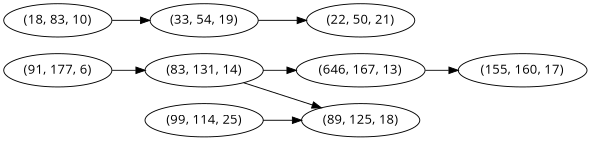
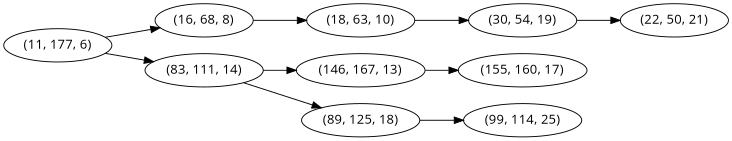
node "(18, 83, 10)": label "(18, 83, 10)" -> "(18, 63, 10)"
node "(16, 68, 8)": added
node "(33, 54, 19)": label "(33, 54, 19)" -> "(30, 54, 19)"
node "(91, 177, 6)": label "(91, 177, 6)" -> "(11, 177, 6)"
node "(83, 131, 14)": label "(83, 131, 14)" -> "(83, 111, 14)"
node "(646, 167, 13)": label "(646, 167, 13)" -> "(146, 167, 13)"
edge "(99, 114, 25)" -> "(89, 125, 18)": reversed
